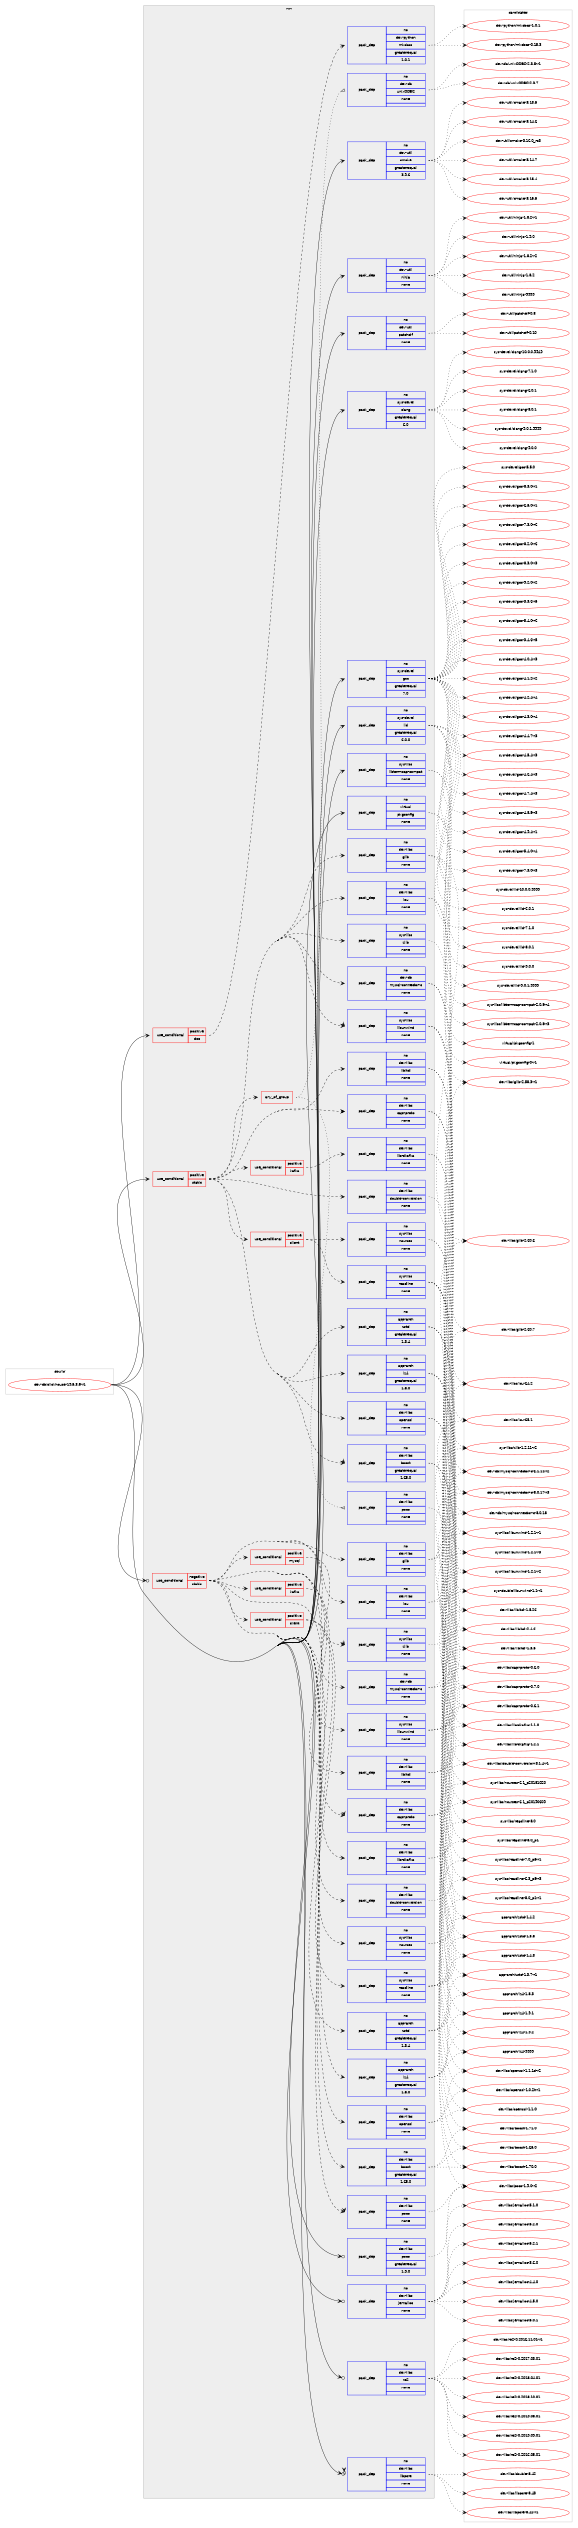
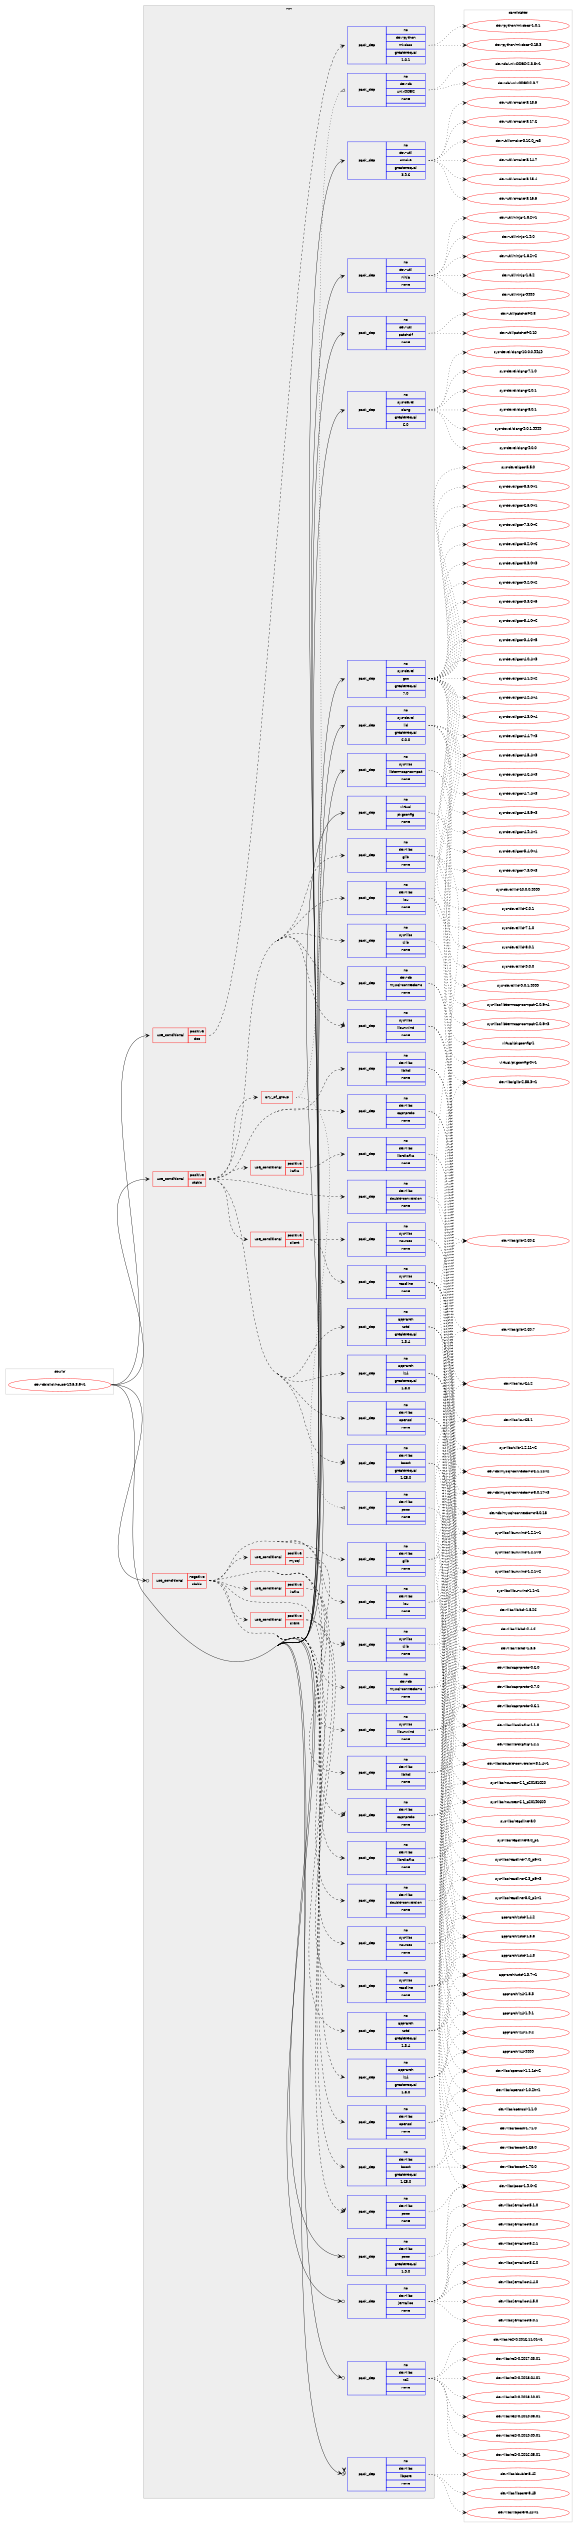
node "dev-util/cmake-3.14.6": label "dev-util/cmake-3.14.6" -> "dev-util/cmake-3.17.6"
node "sys-double/libunwind-1.1-r1": label "sys-double/libunwind-1.1-r1" -> "sys-libs/libunwind-1.1-r1"
